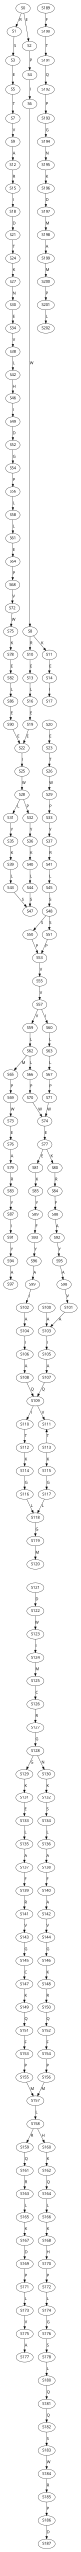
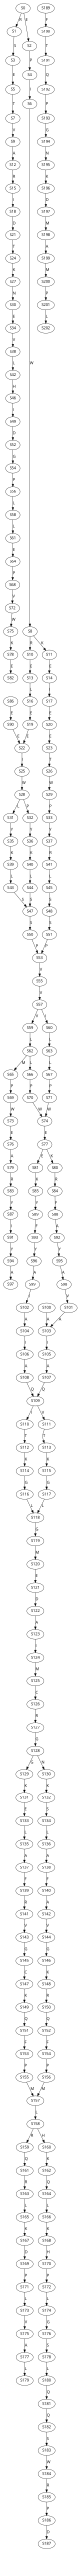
edge "S82" -> "S86": removed, label "L"
edge "S17" -> "S20": added, label "E"
edge "S48" -> "S50": now "S47" -> "S50"
edge "S113" -> "S111": reversed
edge "S120" -> "S121": added, label "E"
edge "S122" -> "S123": label "W" -> "A"
node "S179": added
